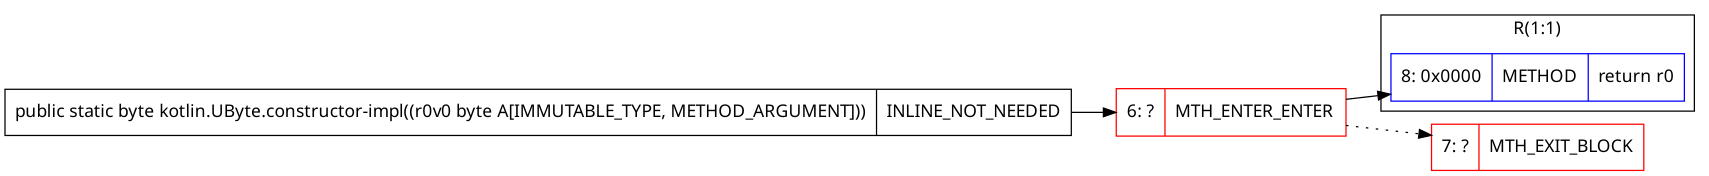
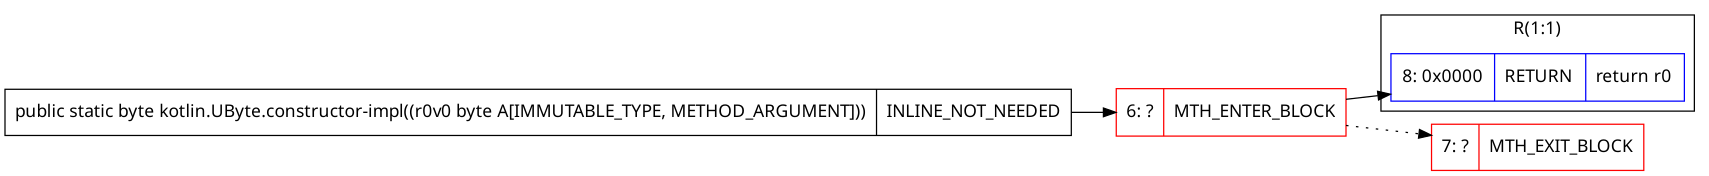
node "8: 0x0000": text "METHOD" -> "RETURN"
node "6: ?": text "MTH_ENTER_ENTER" -> "MTH_ENTER_BLOCK"
